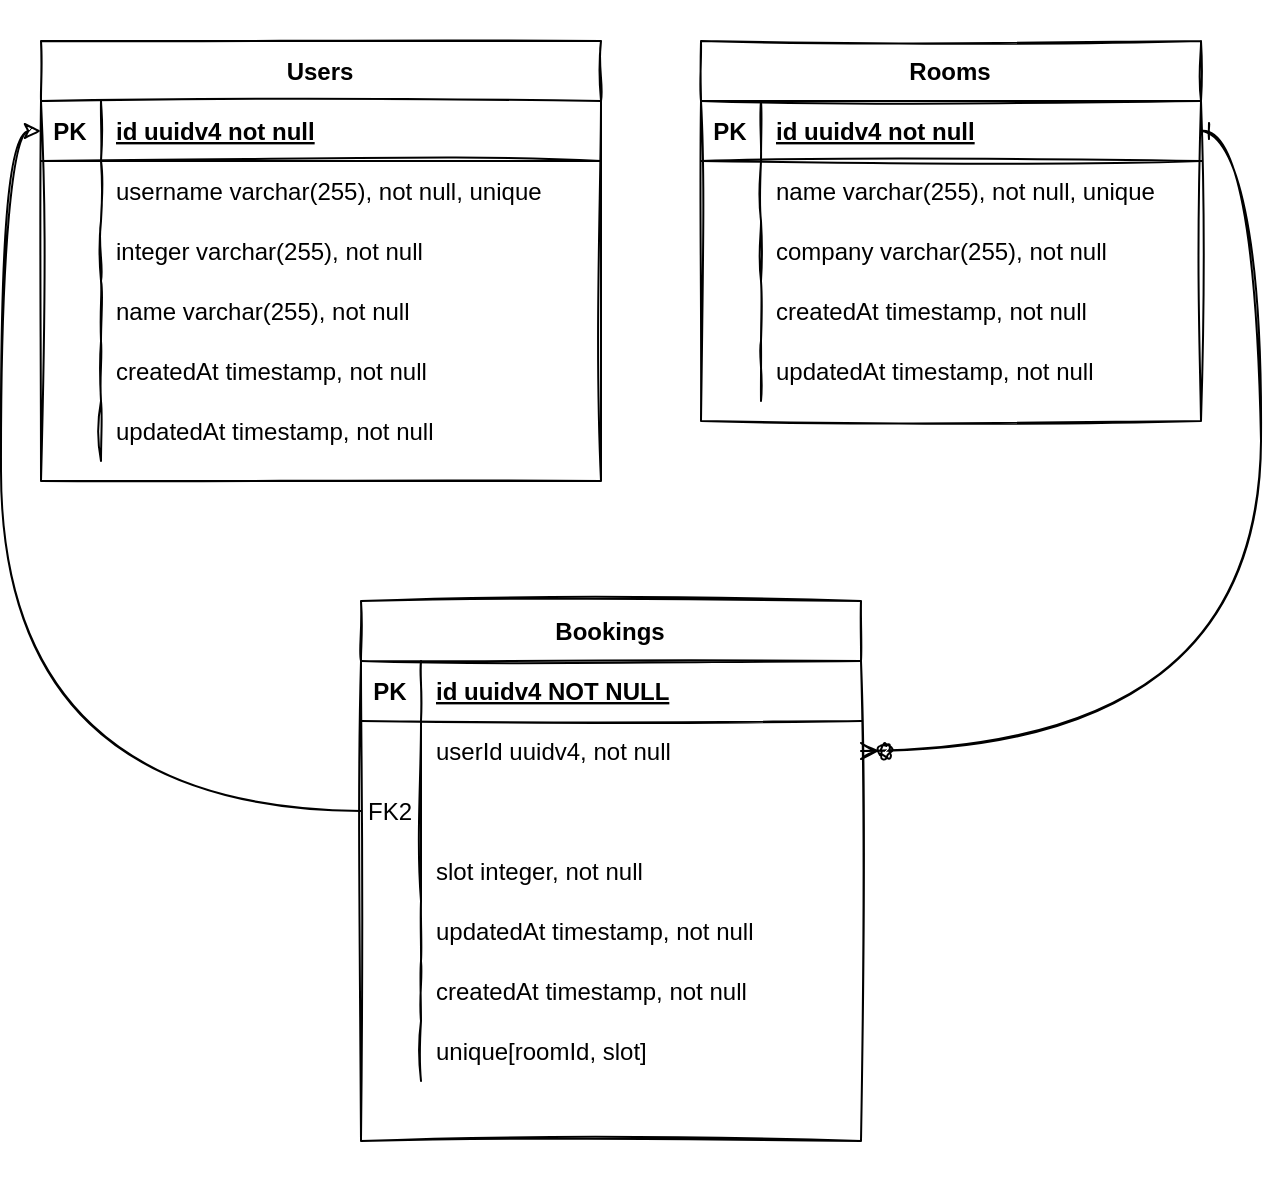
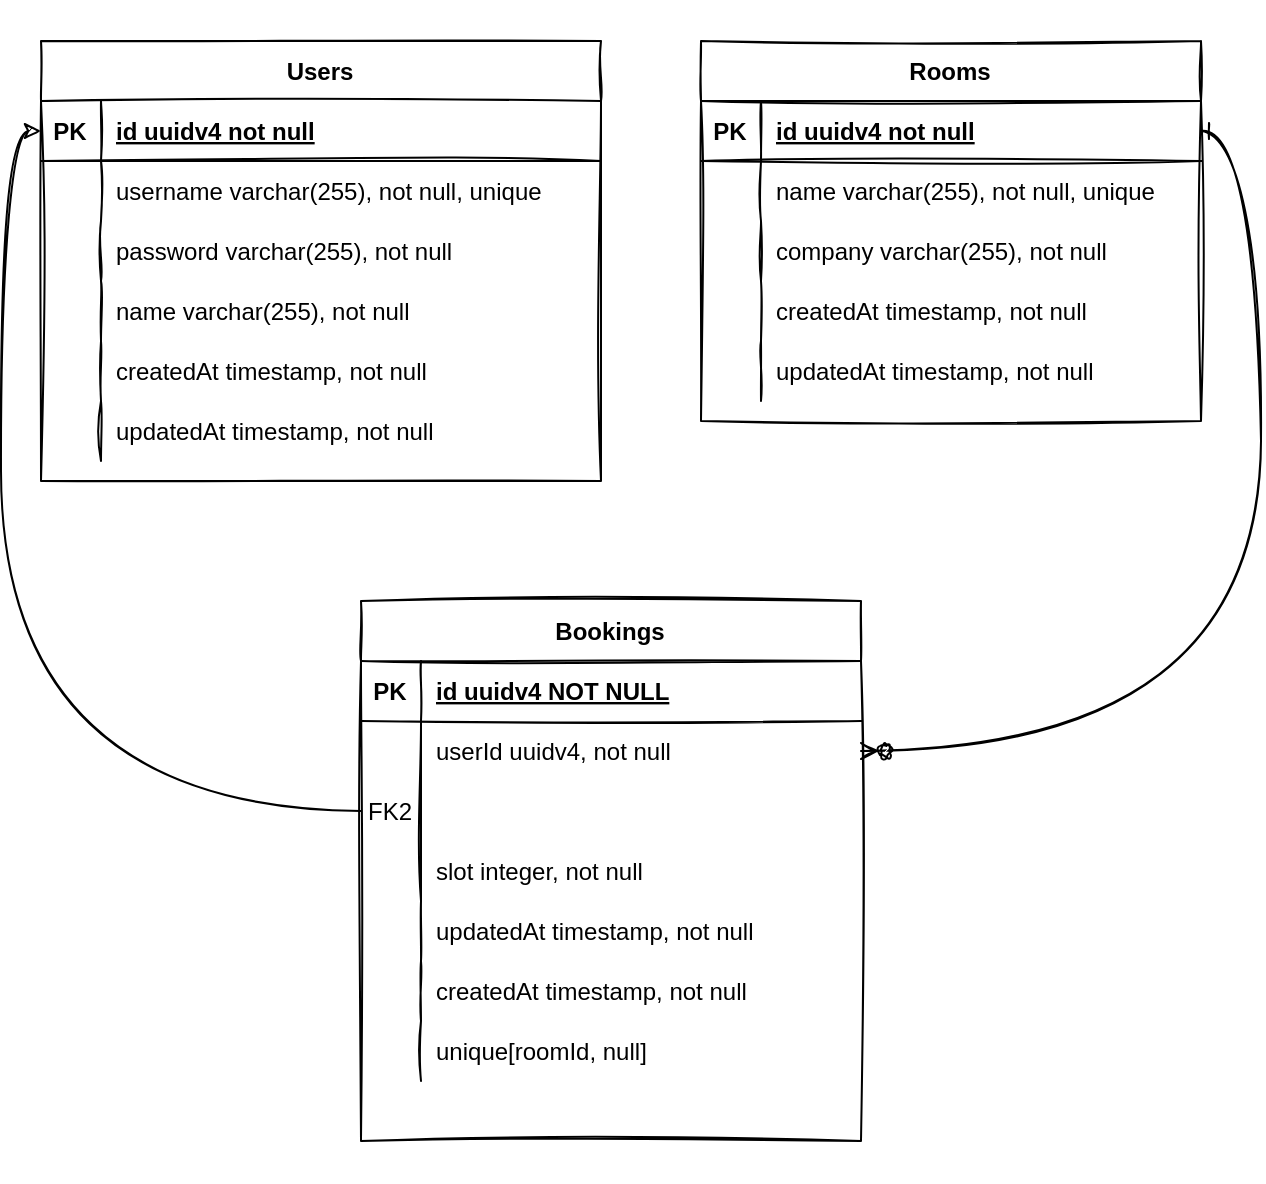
node "integer varchar(255), not null": label "integer varchar(255), not null" -> "password varchar(255), not null"
node "unique[roomId, slot]": label "unique[roomId, slot]" -> "unique[roomId, null]"
